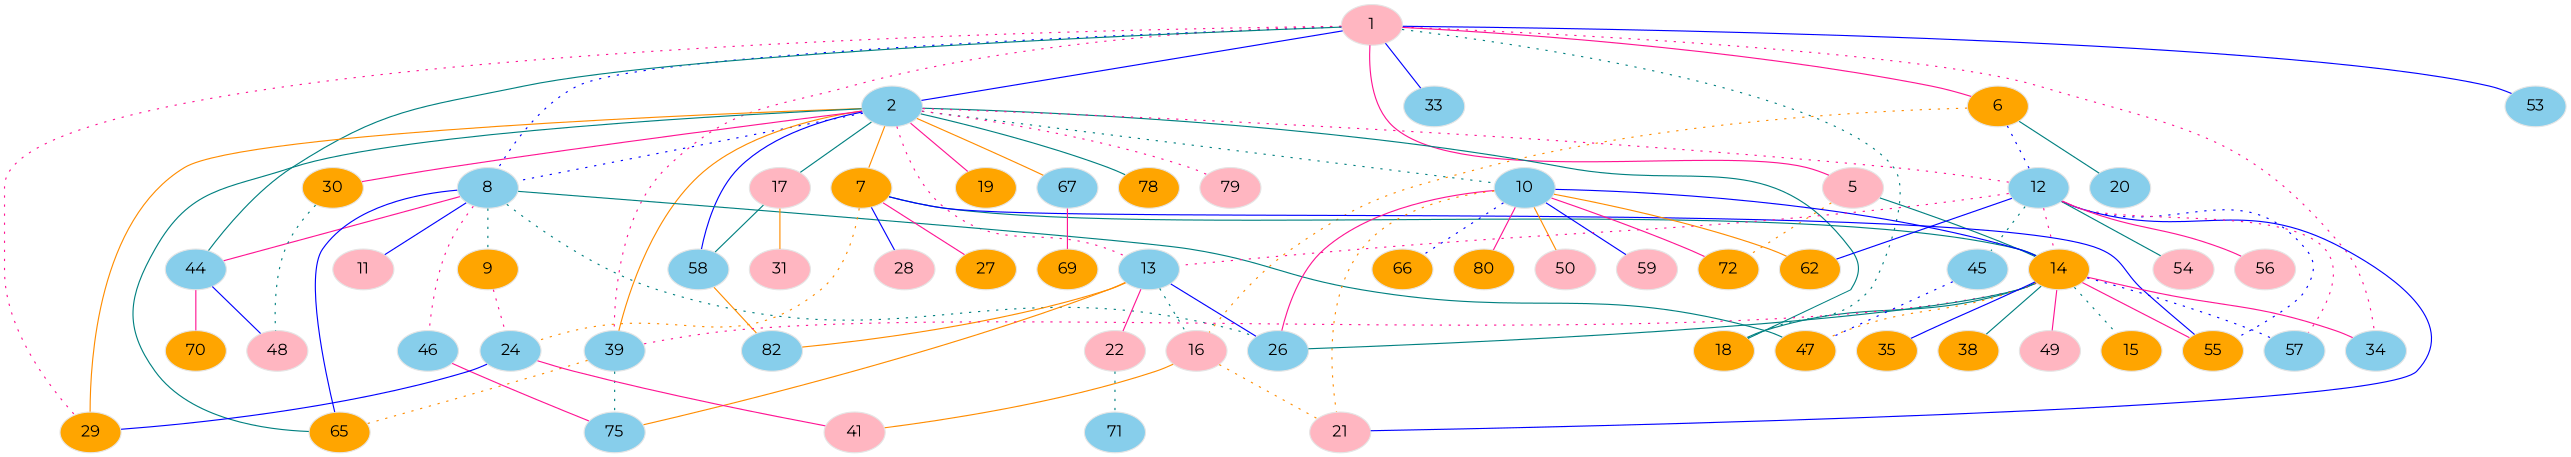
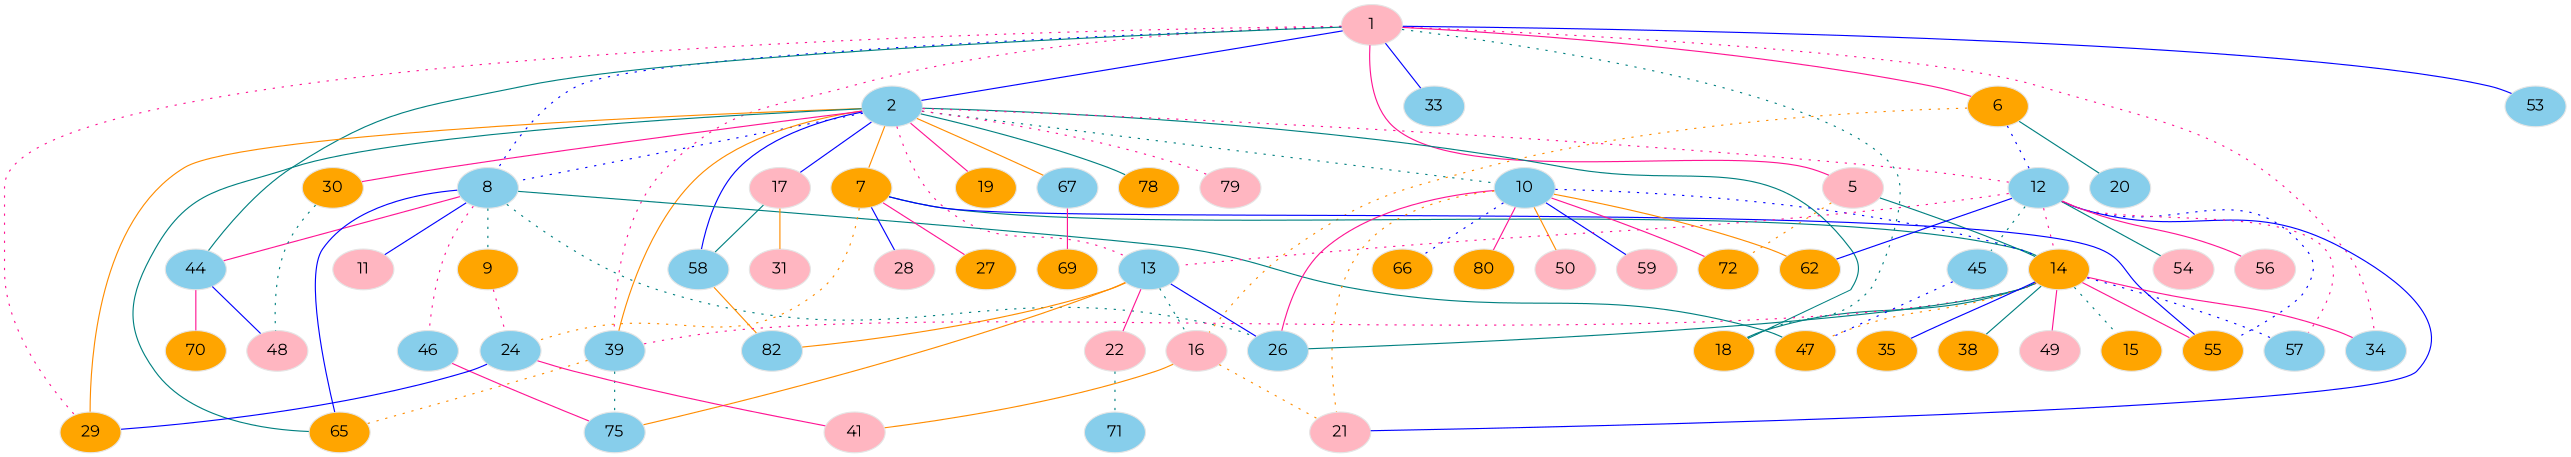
edge "2" -- "17": color teal -> blue
edge "10" -- "14": style solid -> dotted
